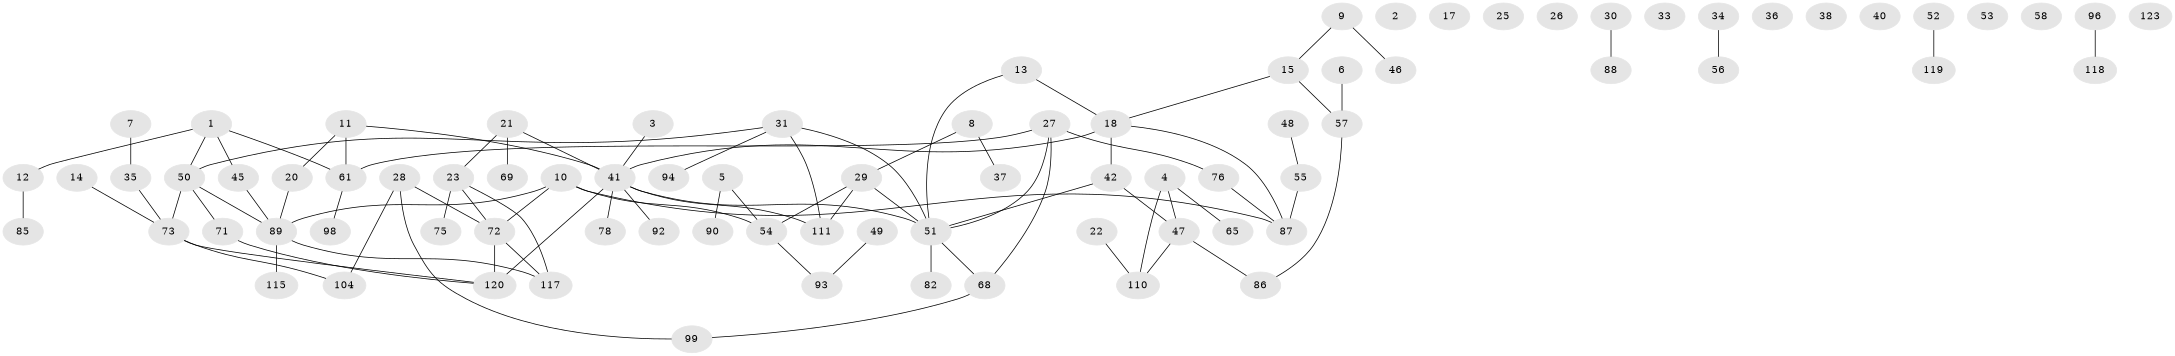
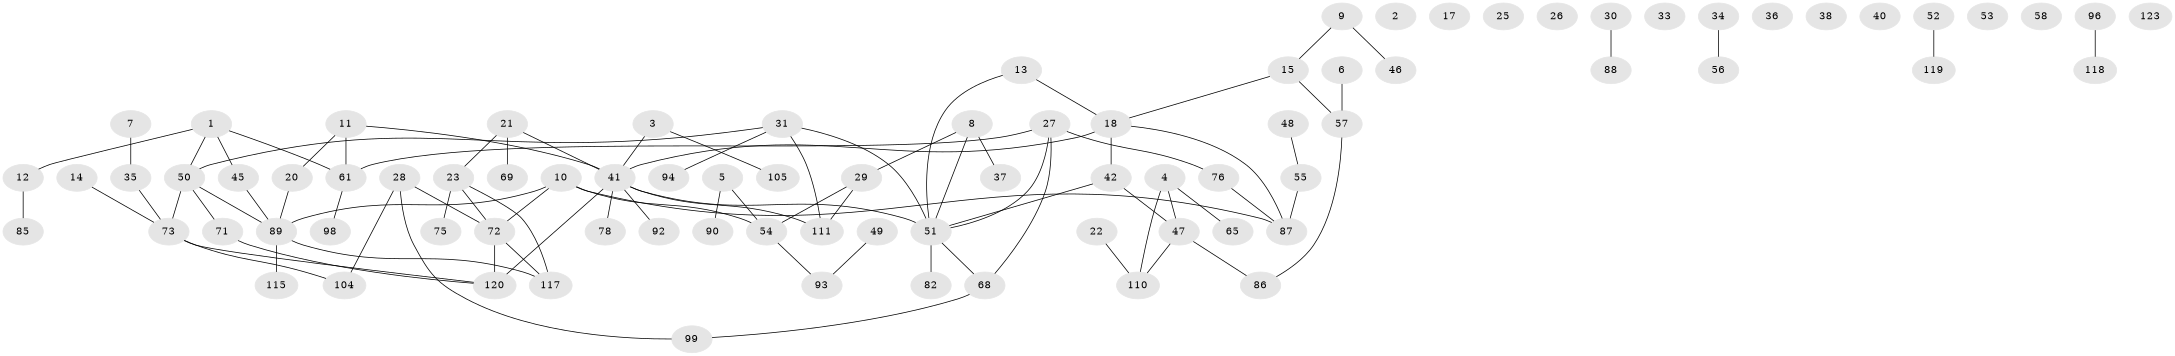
node "105": added
edge "29" -- "51": now "8" -- "51"
